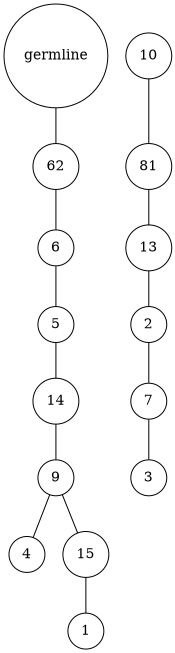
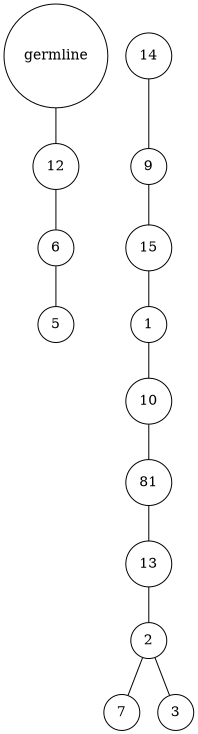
node "62": label "62" -> "12"
edge "5" -- "14": removed
edge "1" -- "10": added
edge "7" -- "3": now "2" -- "3"
node "4": removed
